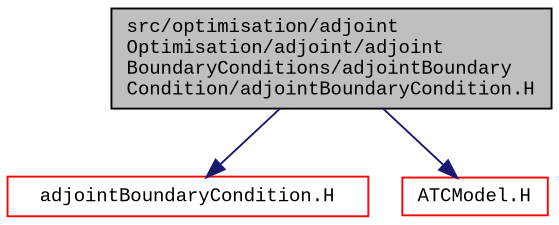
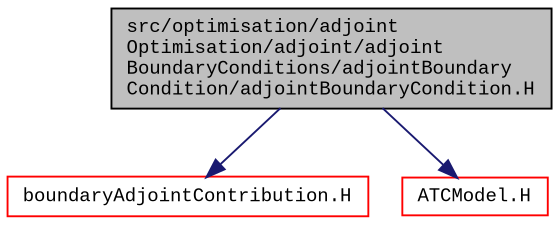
node "adjointBoundaryCondition.H": label "adjointBoundaryCondition.H" -> "boundaryAdjointContribution.H"
